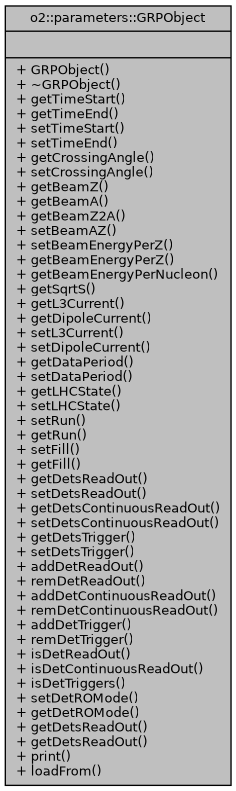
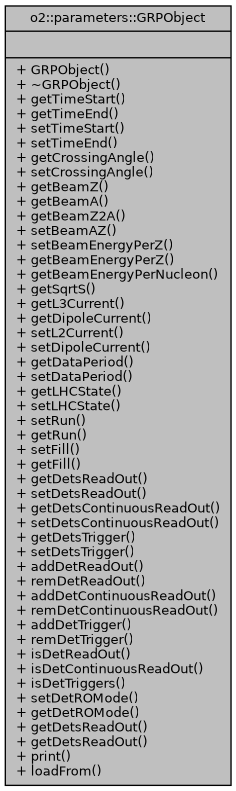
node "o2::parameters::GRPObject": text "+ setL3Current()" -> "+ setL2Current()"
